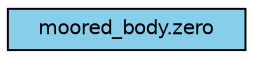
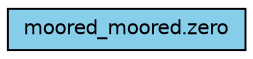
node "moored_body.zero": label "moored_body.zero" -> "moored_moored.zero"
